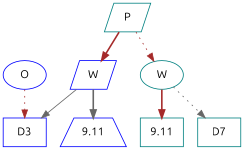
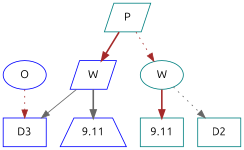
node "D7": label "D7" -> "D2"
